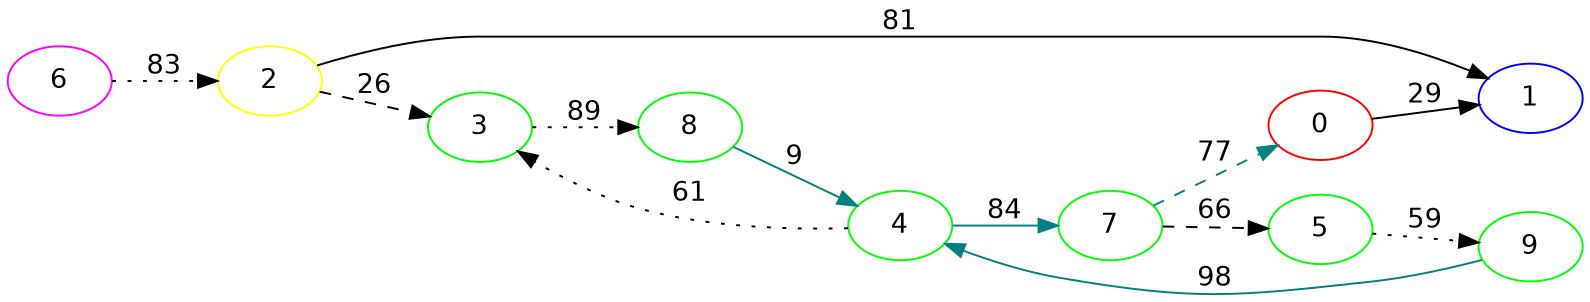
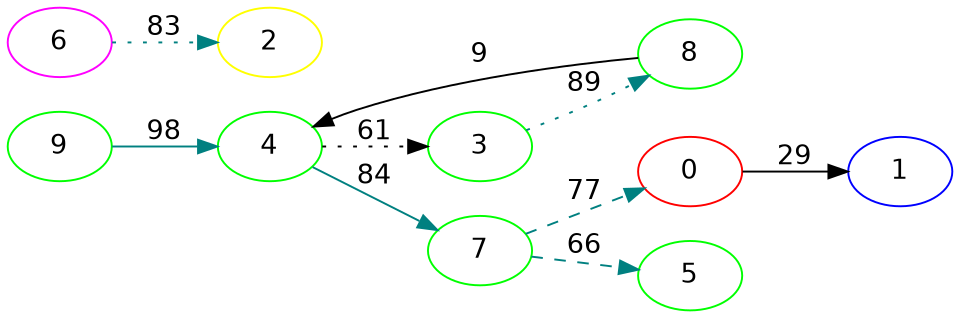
edge "2" -> "1": removed, label "81"
edge "6" -> "2": color black -> teal
edge "2" -> "3": removed, label "26"
edge "3" -> "8": color black -> teal
edge "8" -> "4": color teal -> black
edge "7" -> "5": color black -> teal
edge "5" -> "9": removed, label "59"
